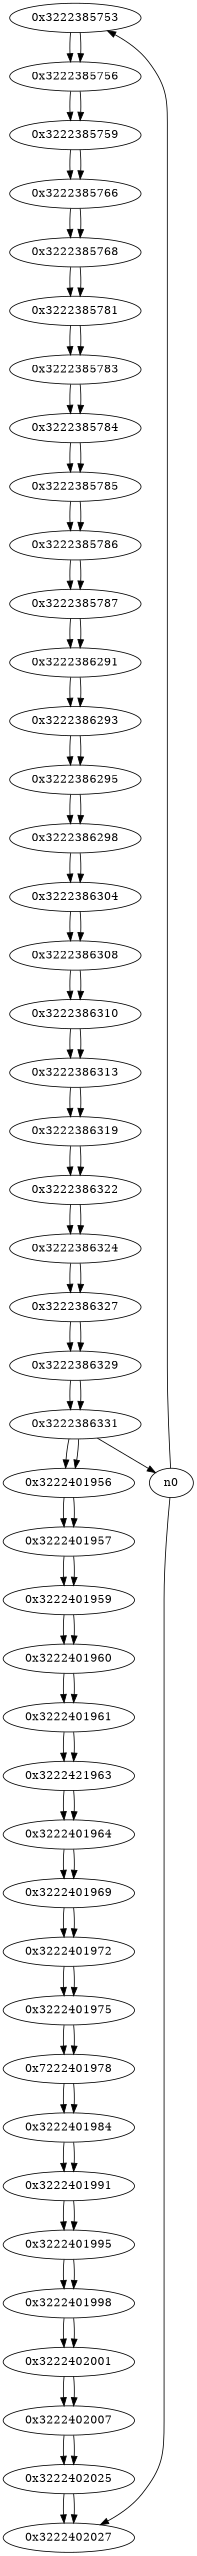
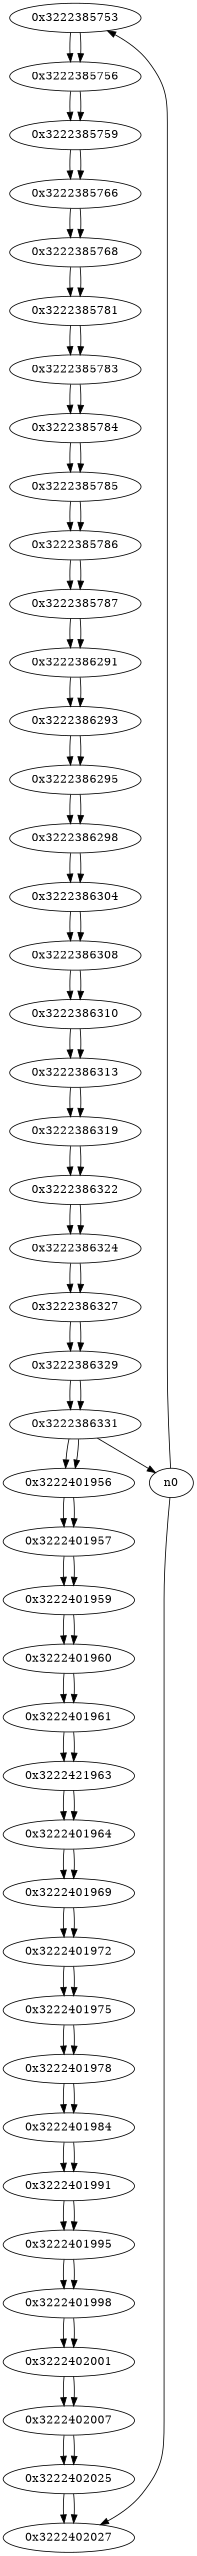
node "0x7222401978": label "0x7222401978" -> "0x3222401978"
